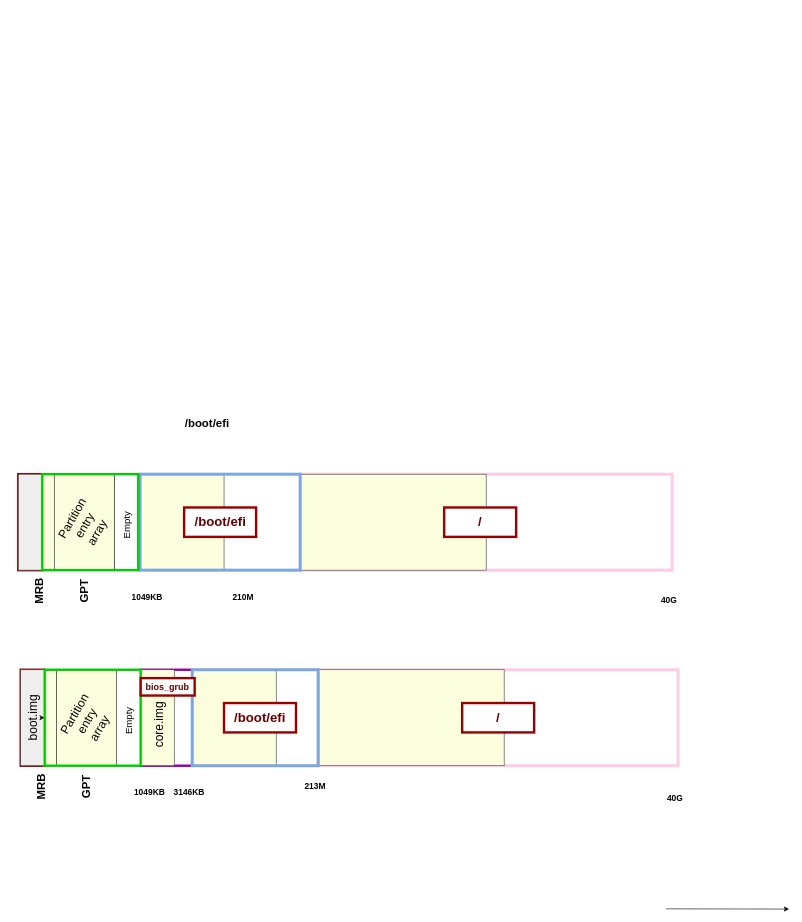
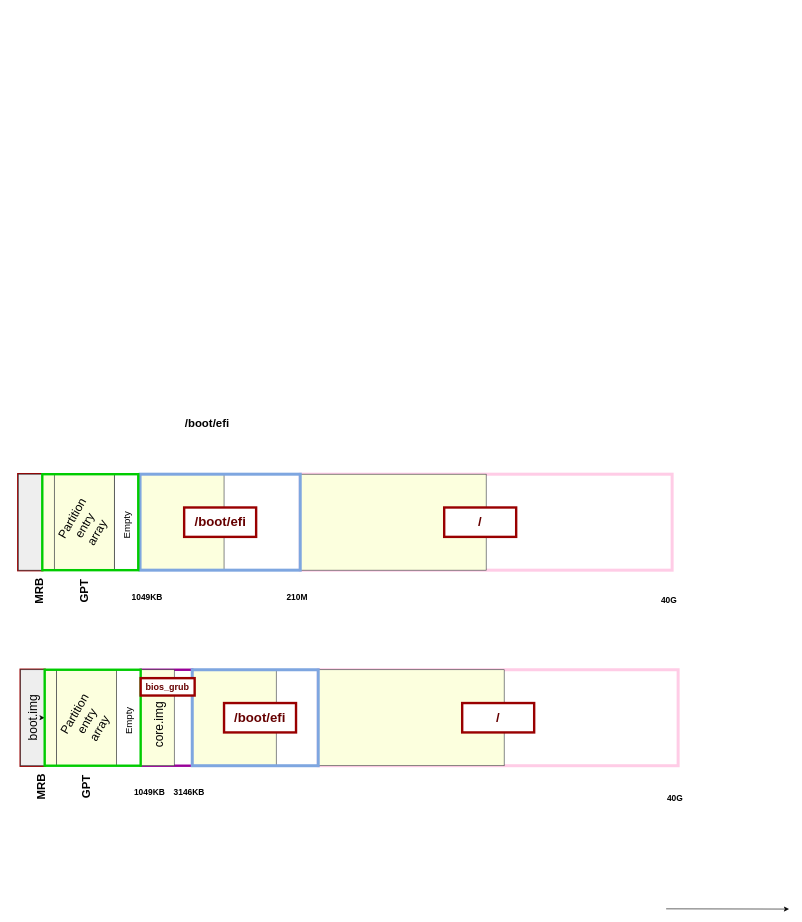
node "210M": moved (243, 597) -> (297, 597)
node "213M": removed
